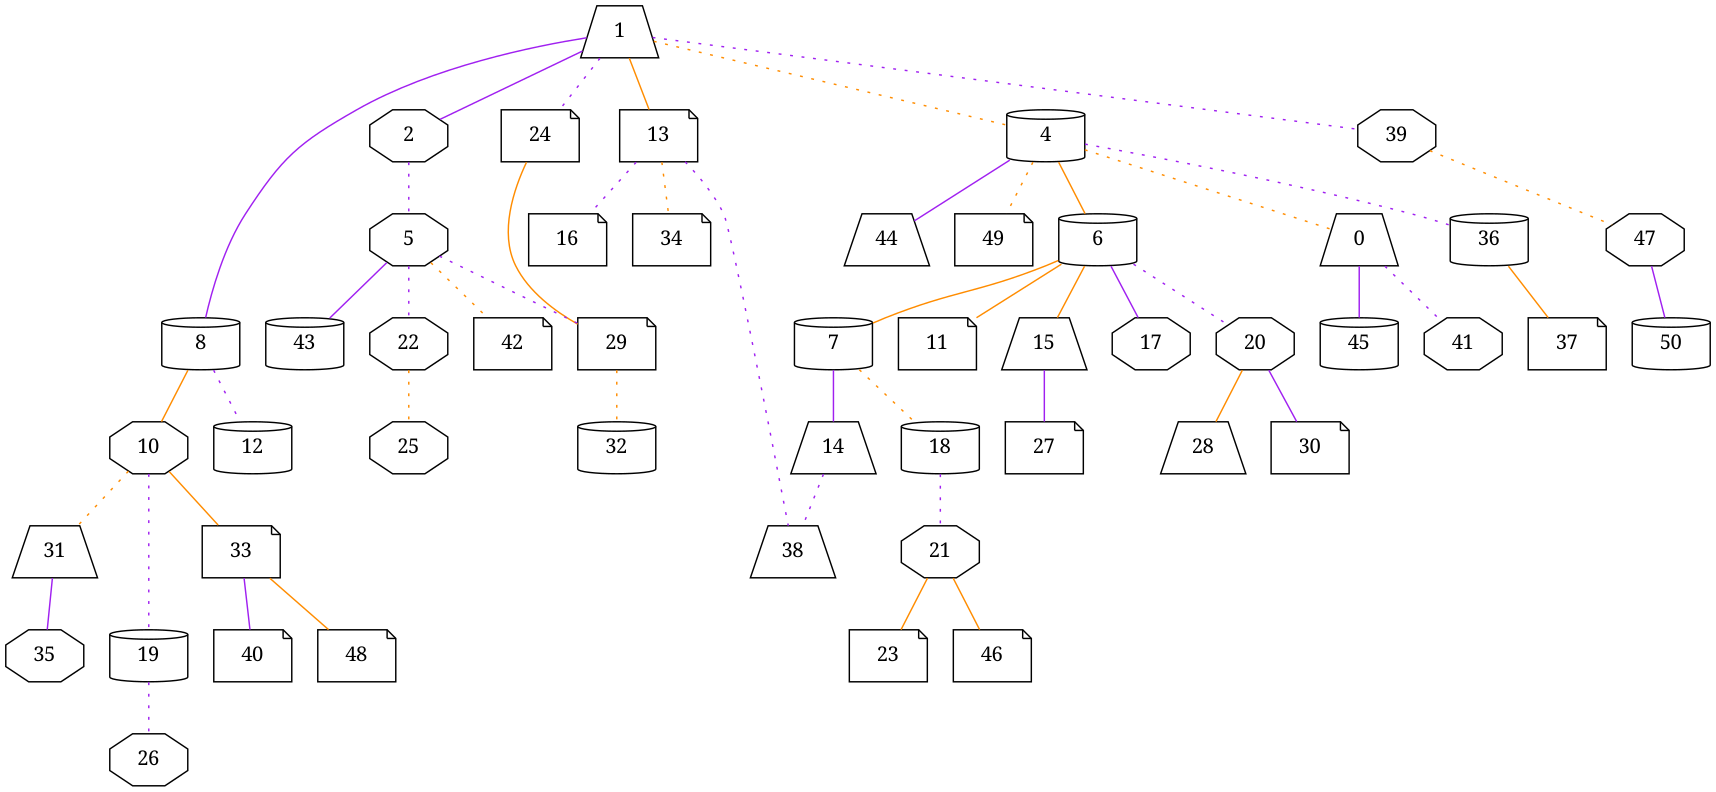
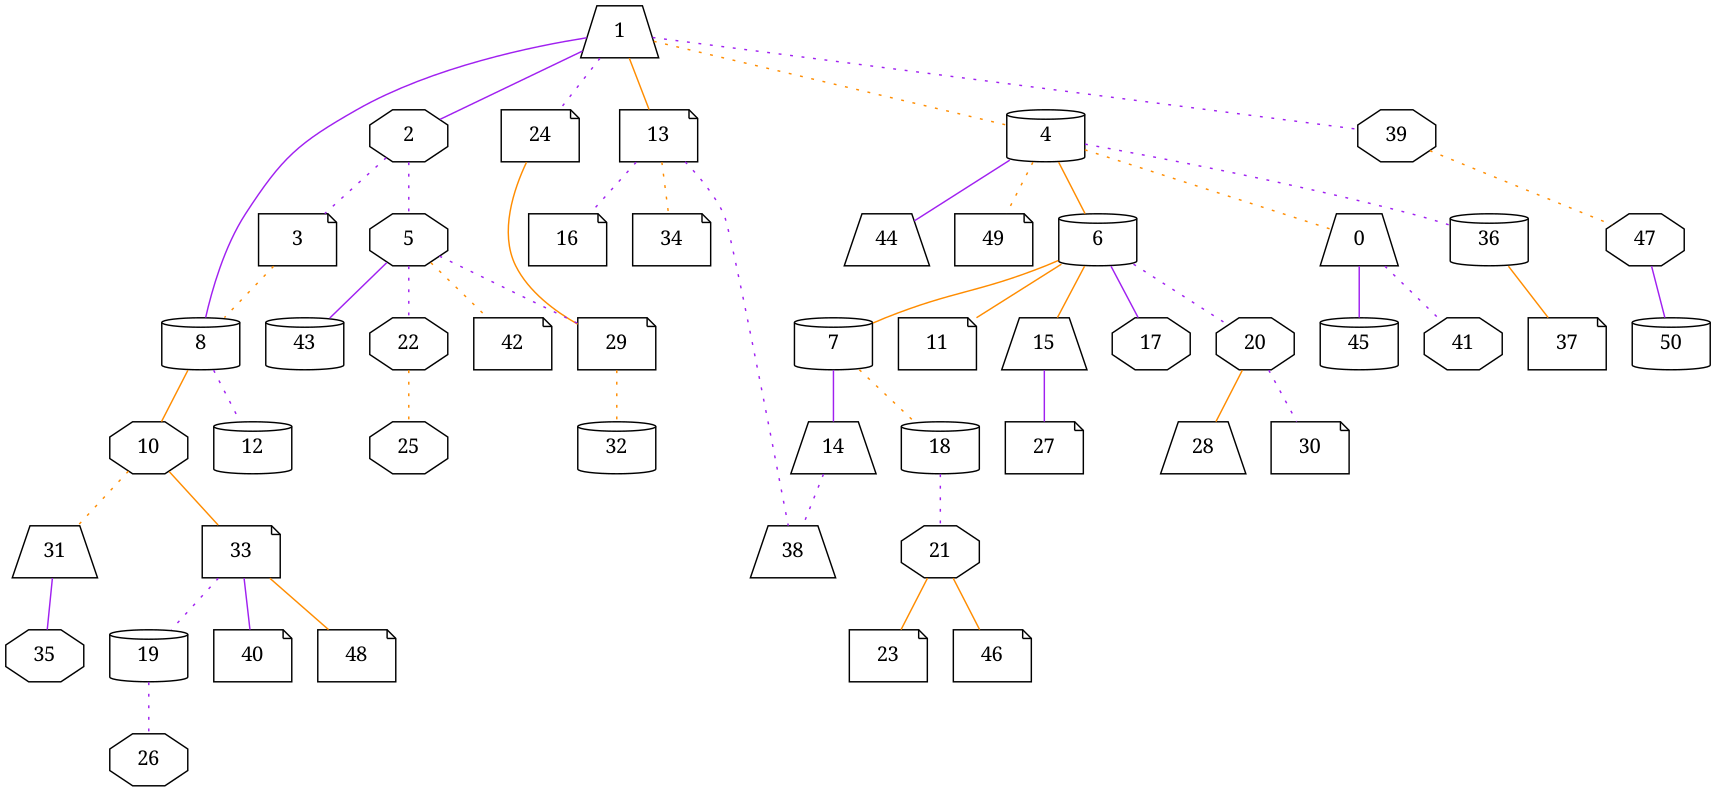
node "3": added
edge "20" -- "30": style solid -> dotted
edge "10" -- "19": now "33" -- "19"
